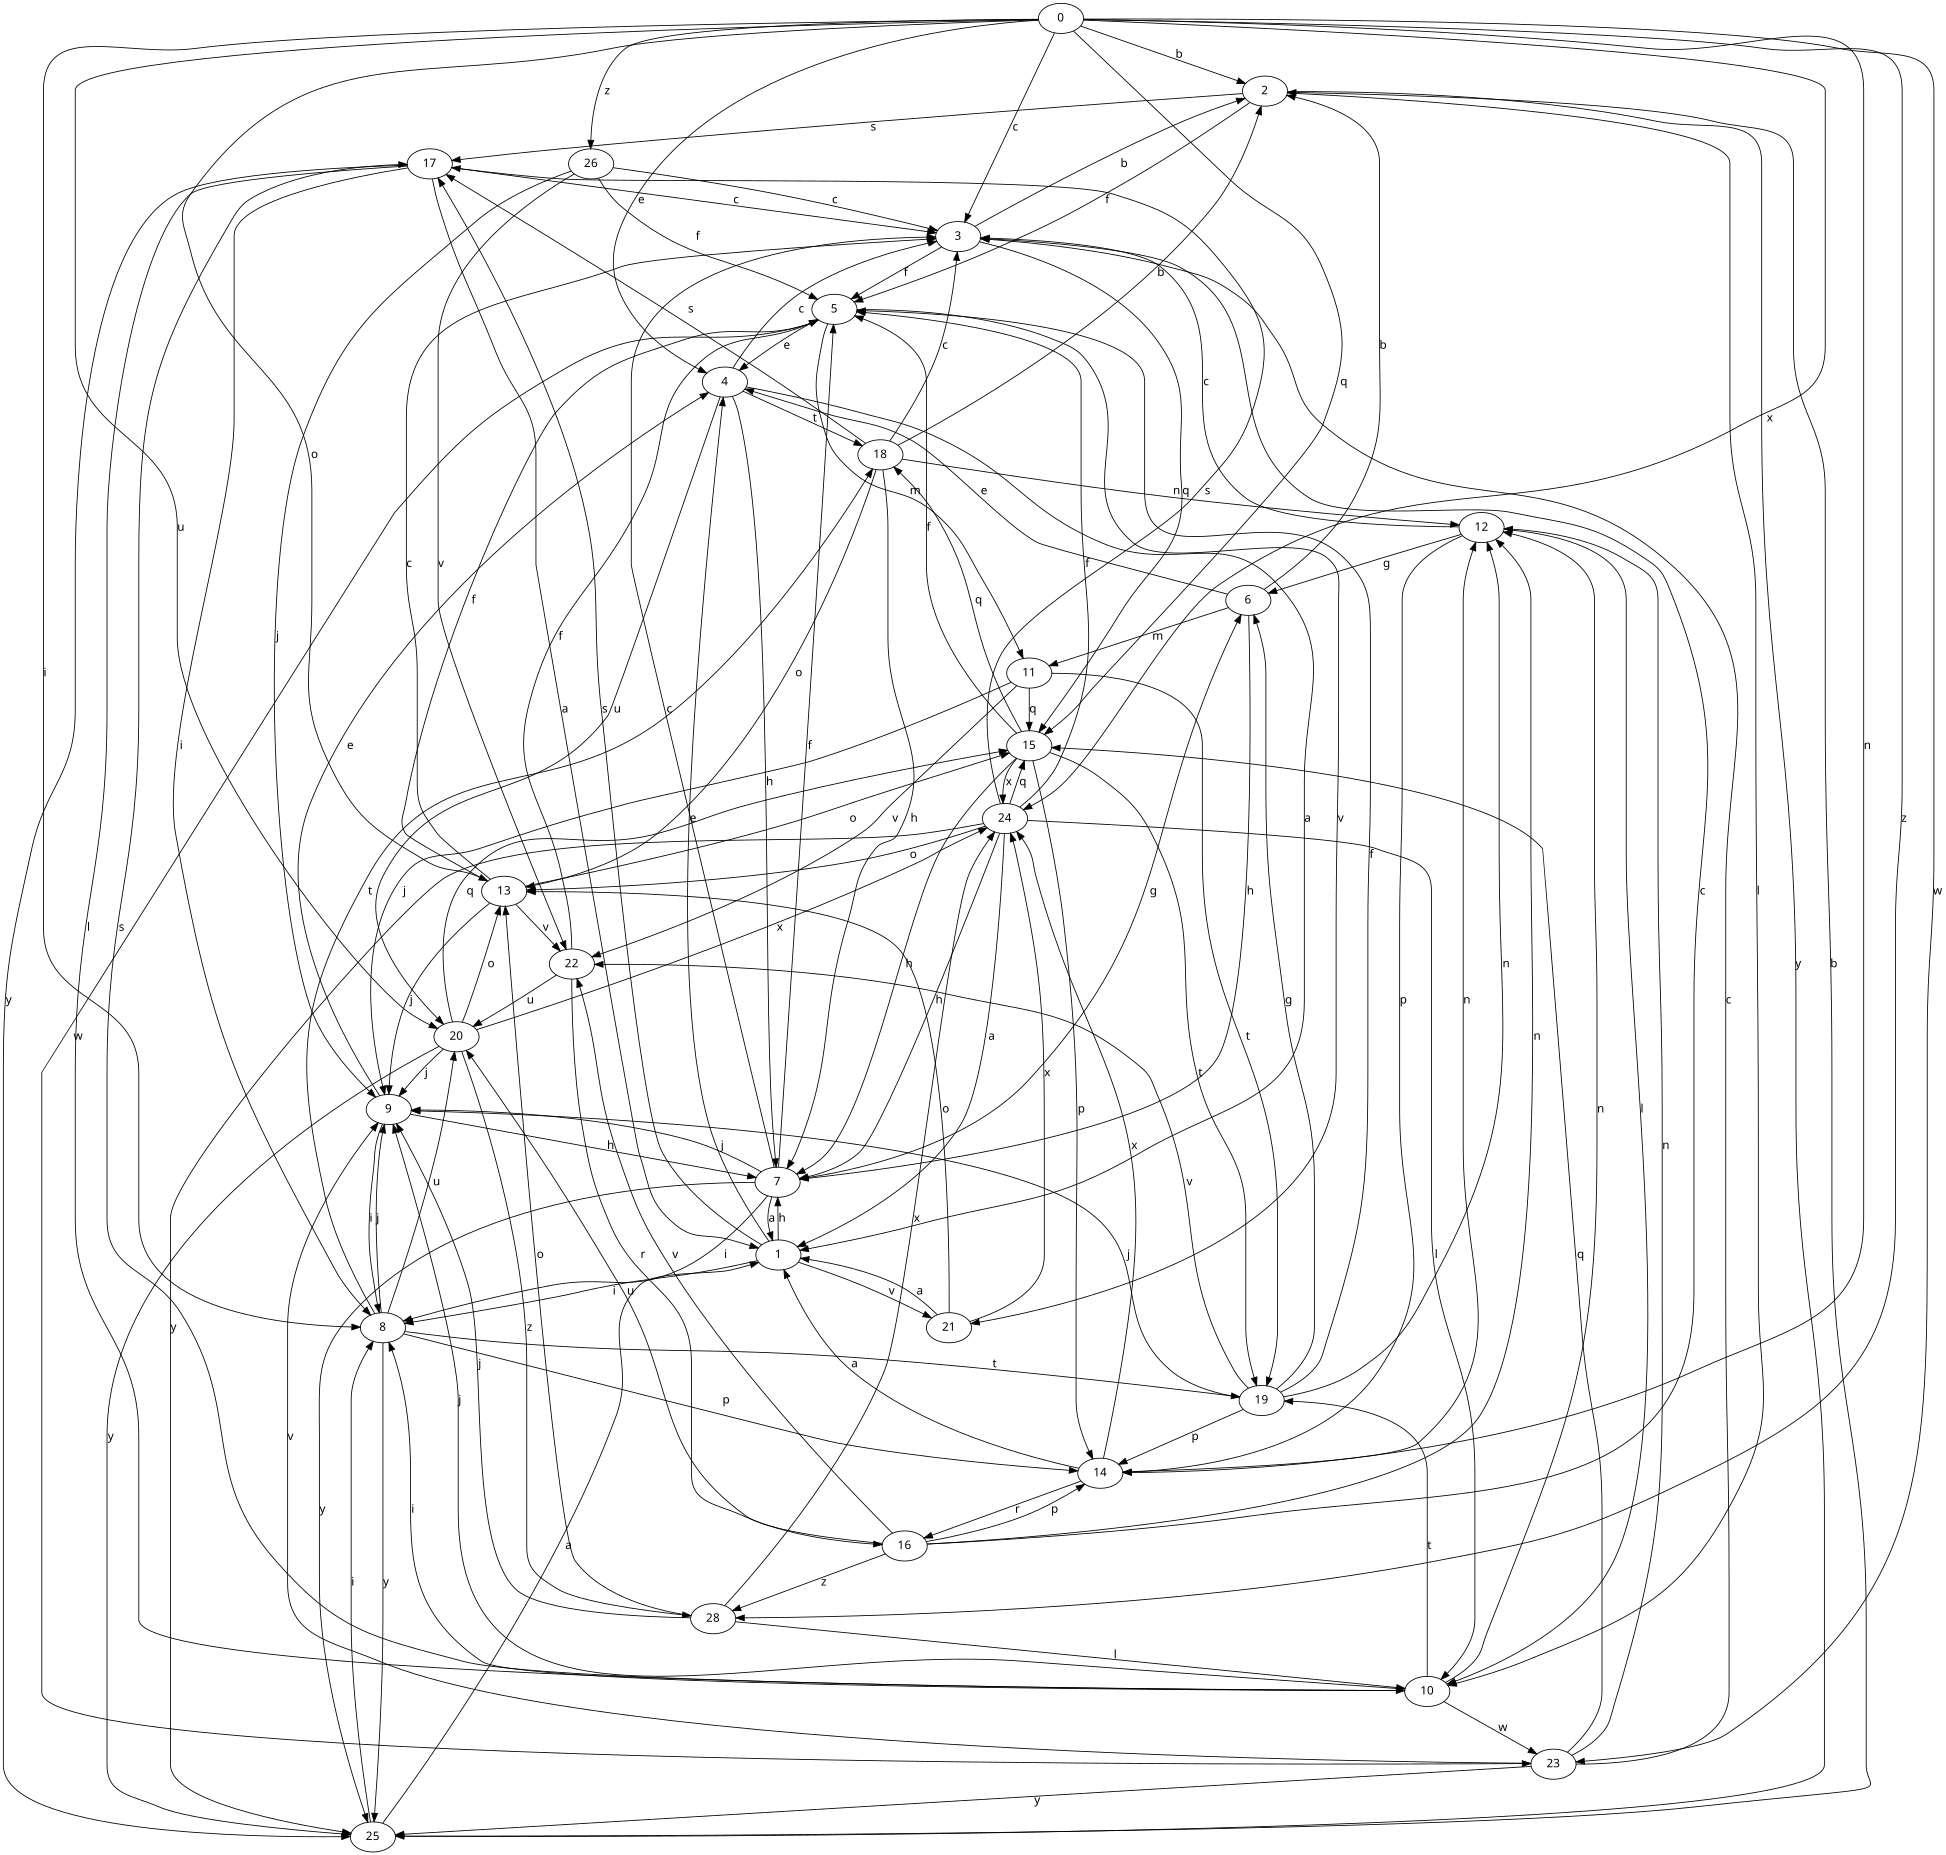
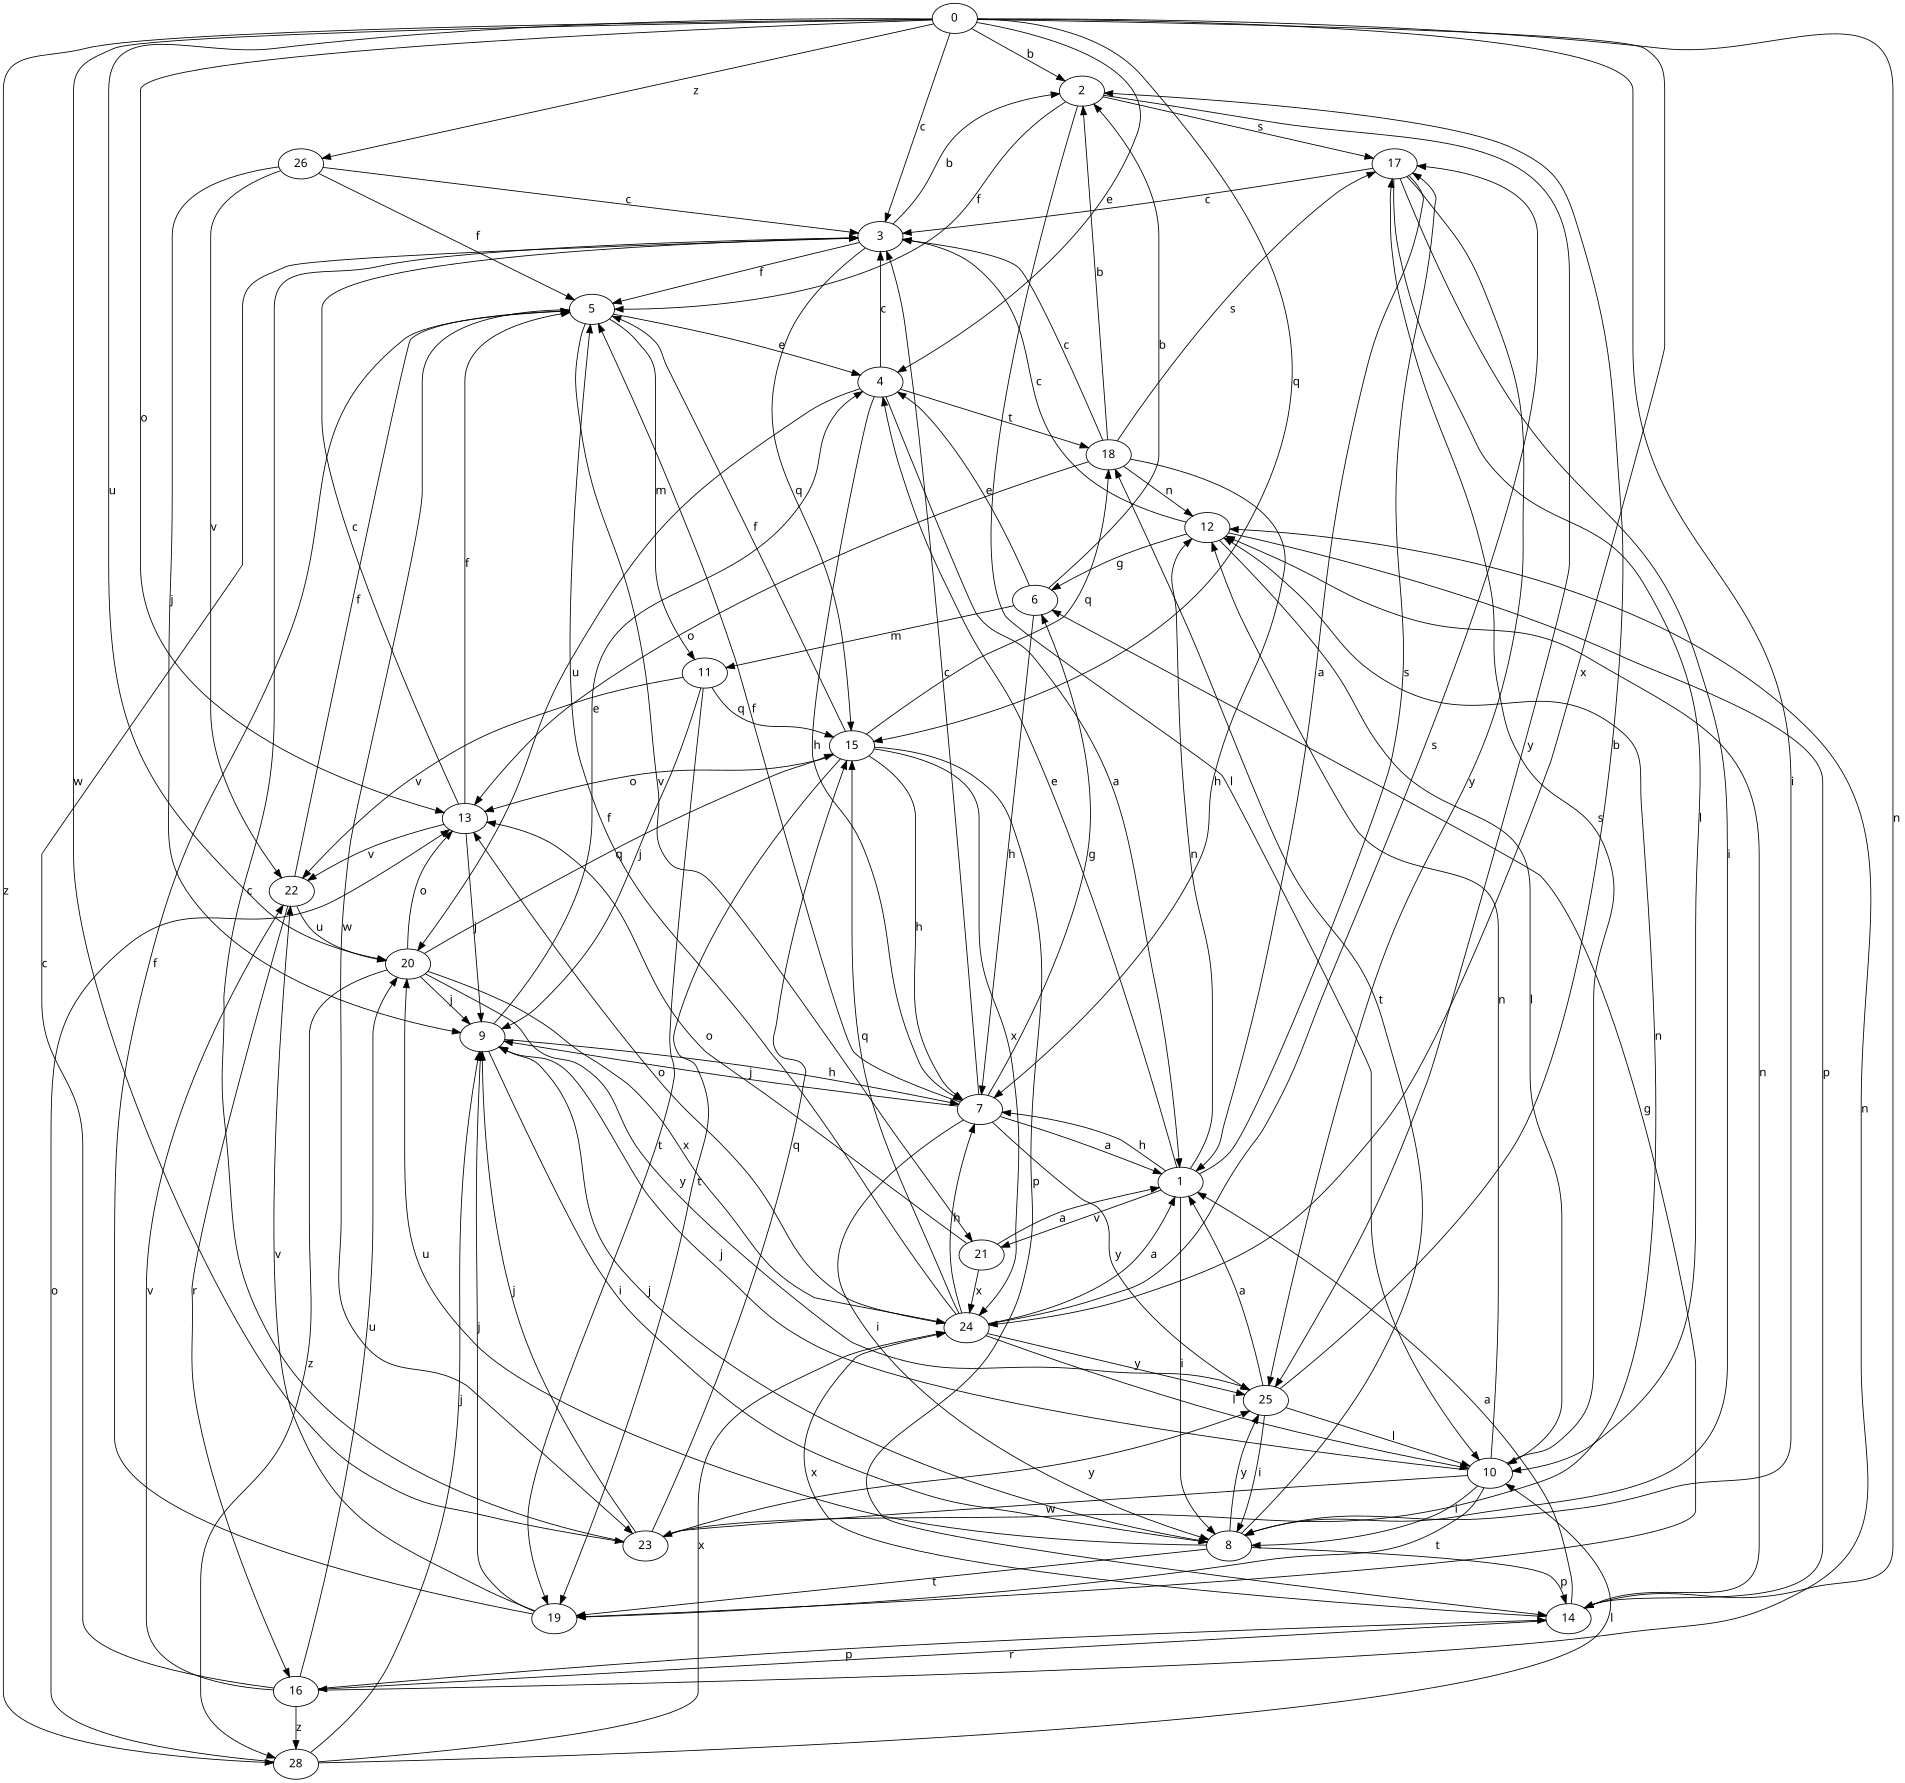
edge "13" -> "15": reversed
edge "19" -> "12": now "1" -> "12"
edge "19" -> "14": removed, label "p"
edge "25" -> "10": added, label "l"
edge "23" -> "9": label "v" -> "j"
